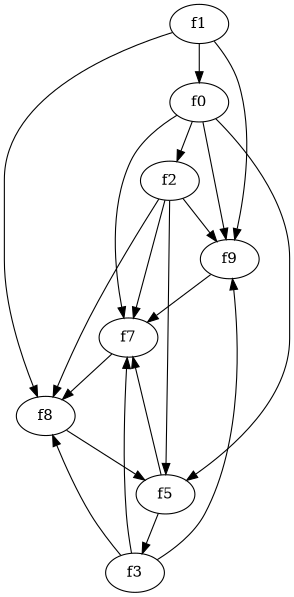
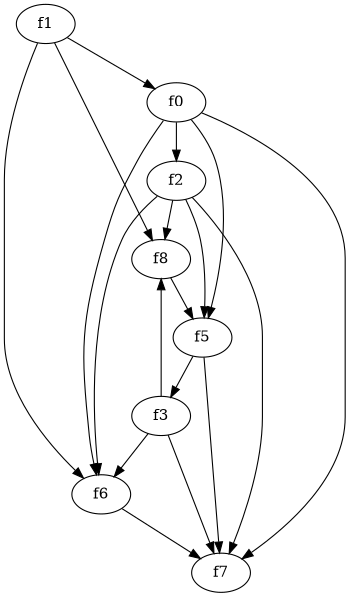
node "f9": label "f9" -> "f6"
edge "f7" -> "f8": removed
